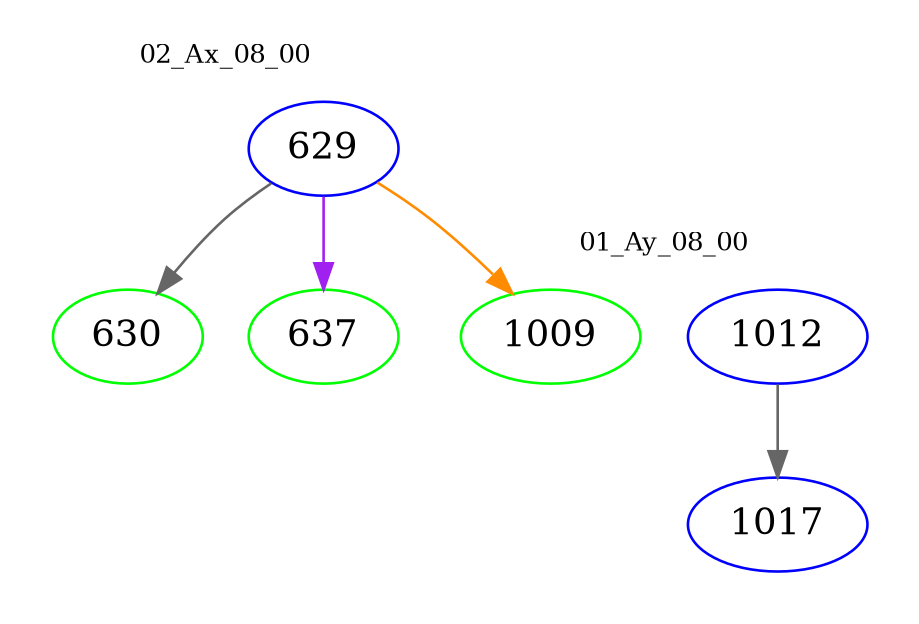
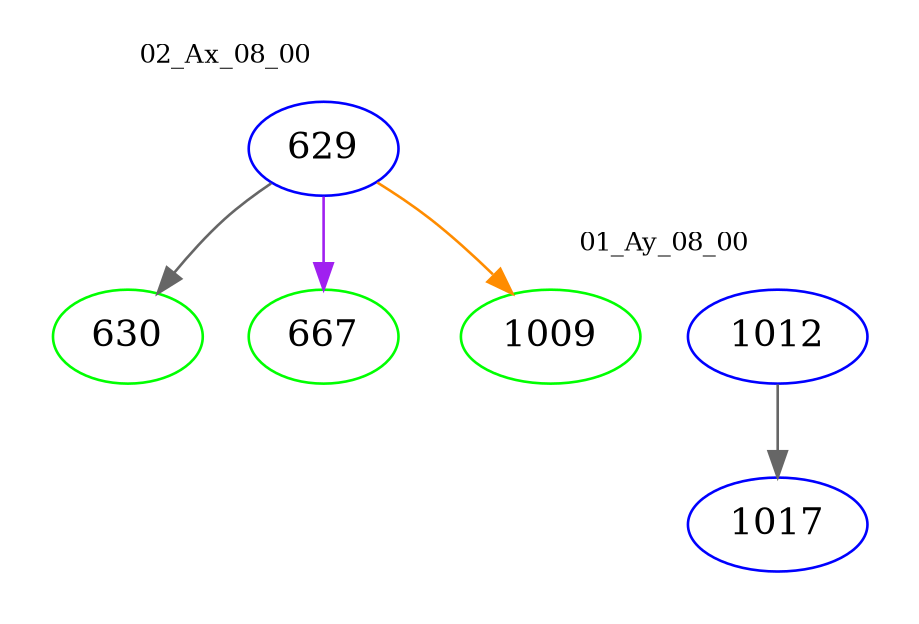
node "637": label "637" -> "667"
